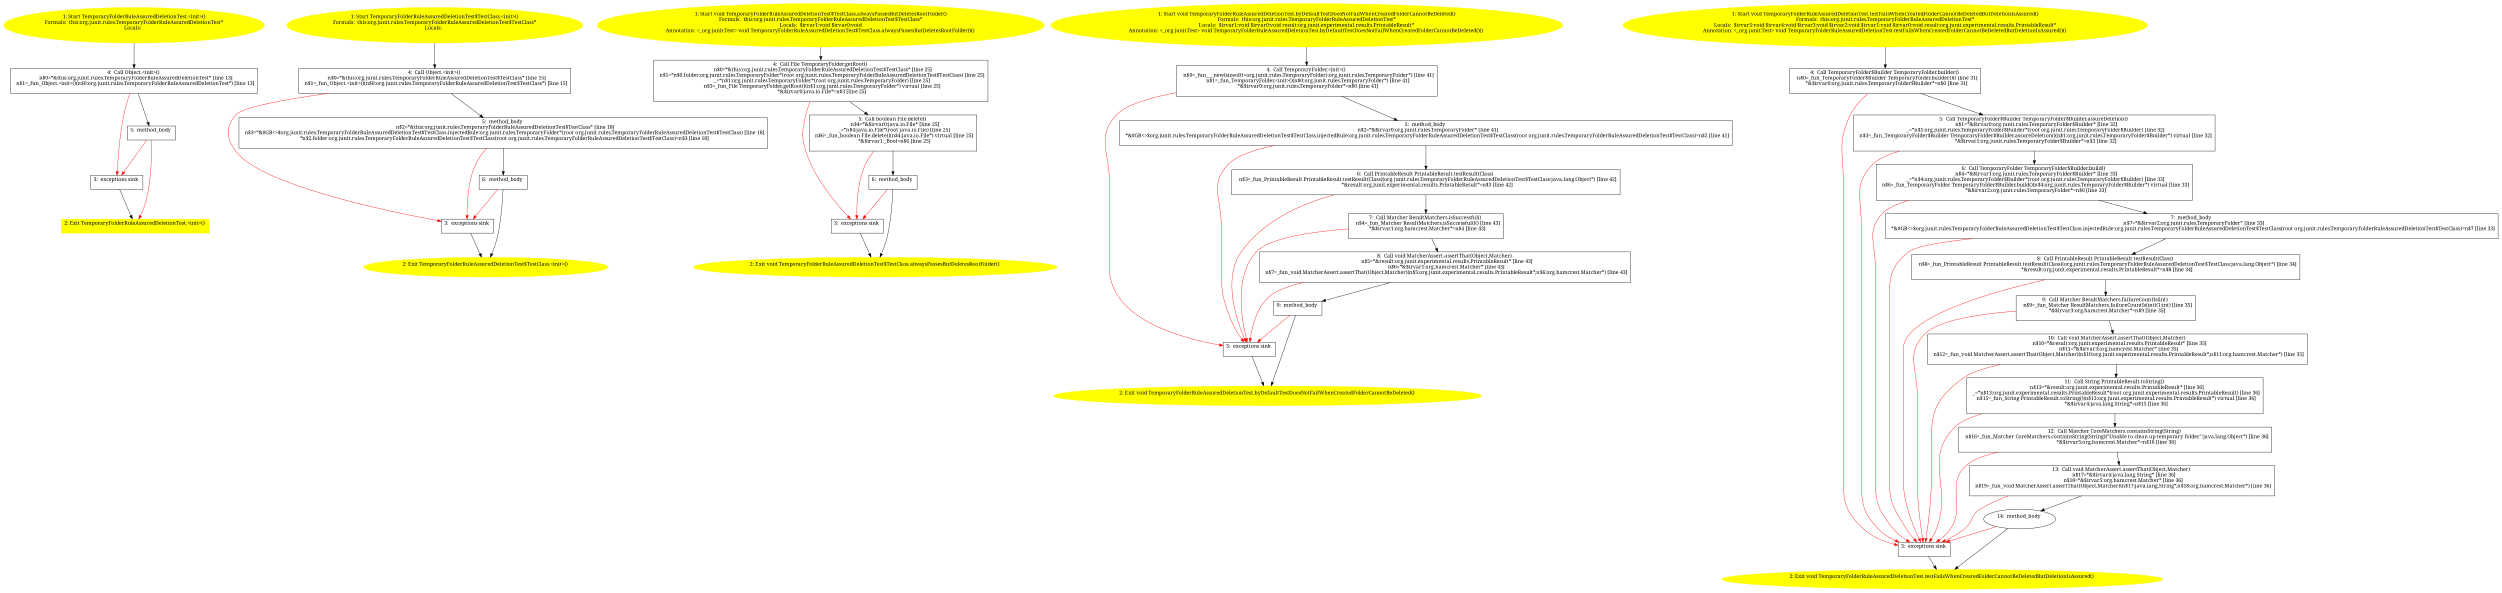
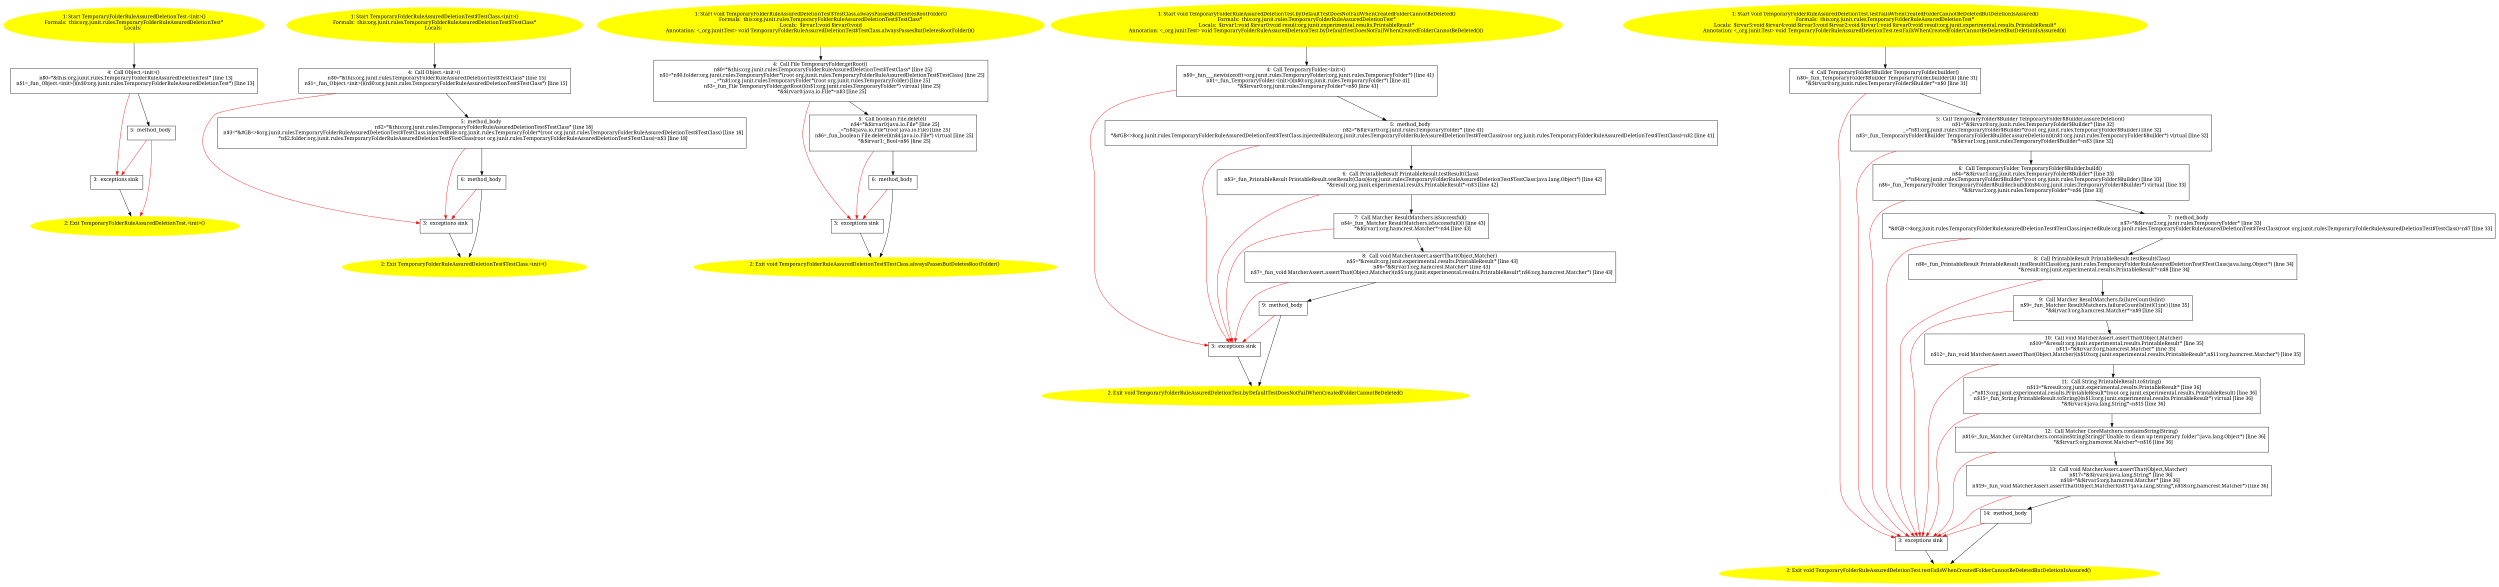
node "2: Exit TemporaryFolderRuleAssuredDeletionTest.<init>()": shape box -> ellipse
node "14:  method_body": shape ellipse -> box
